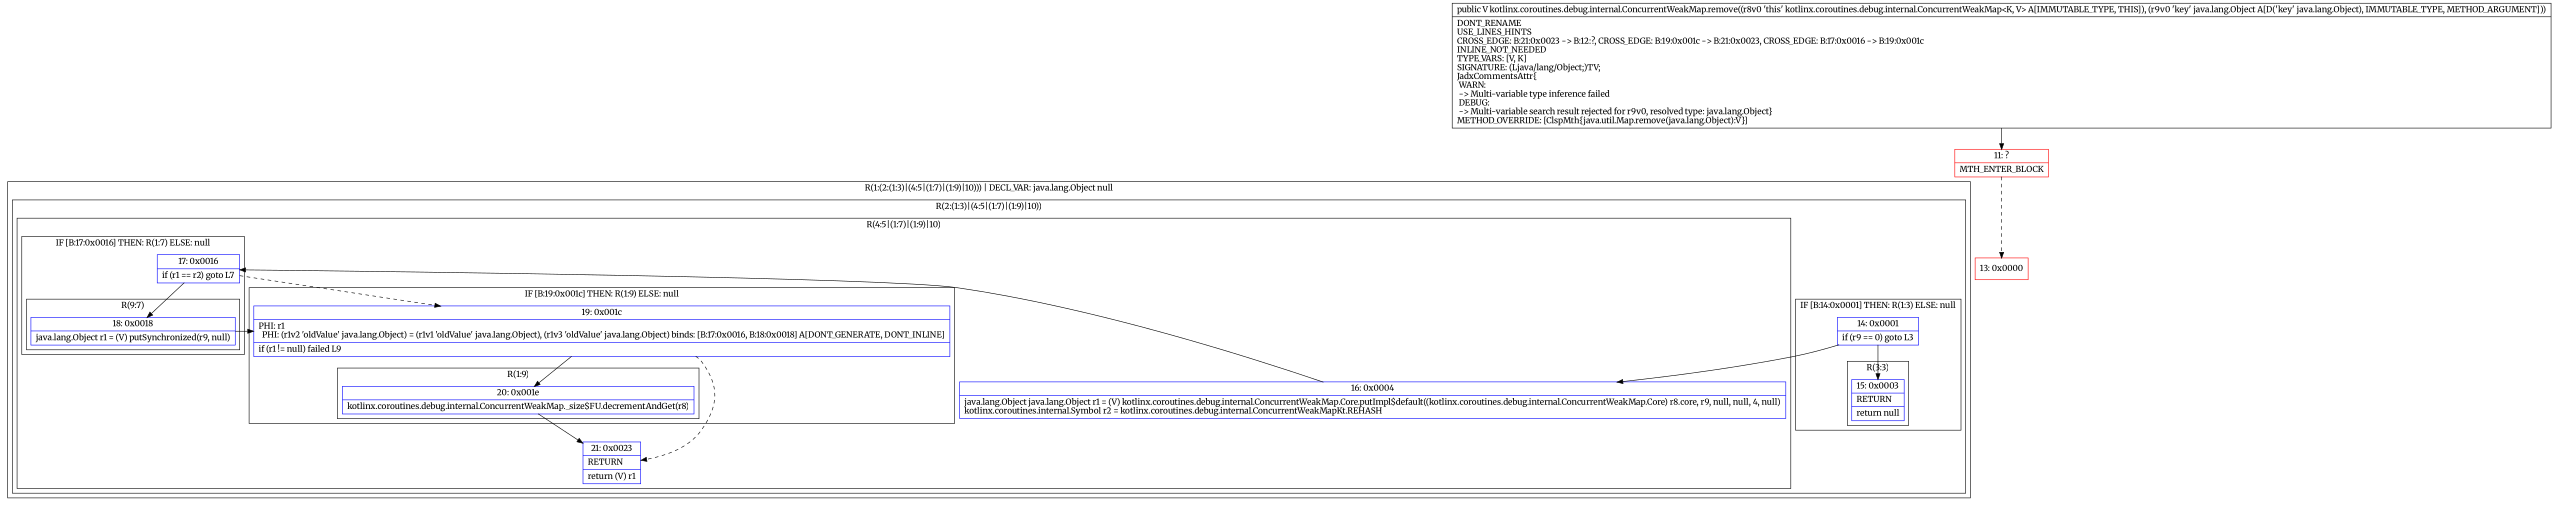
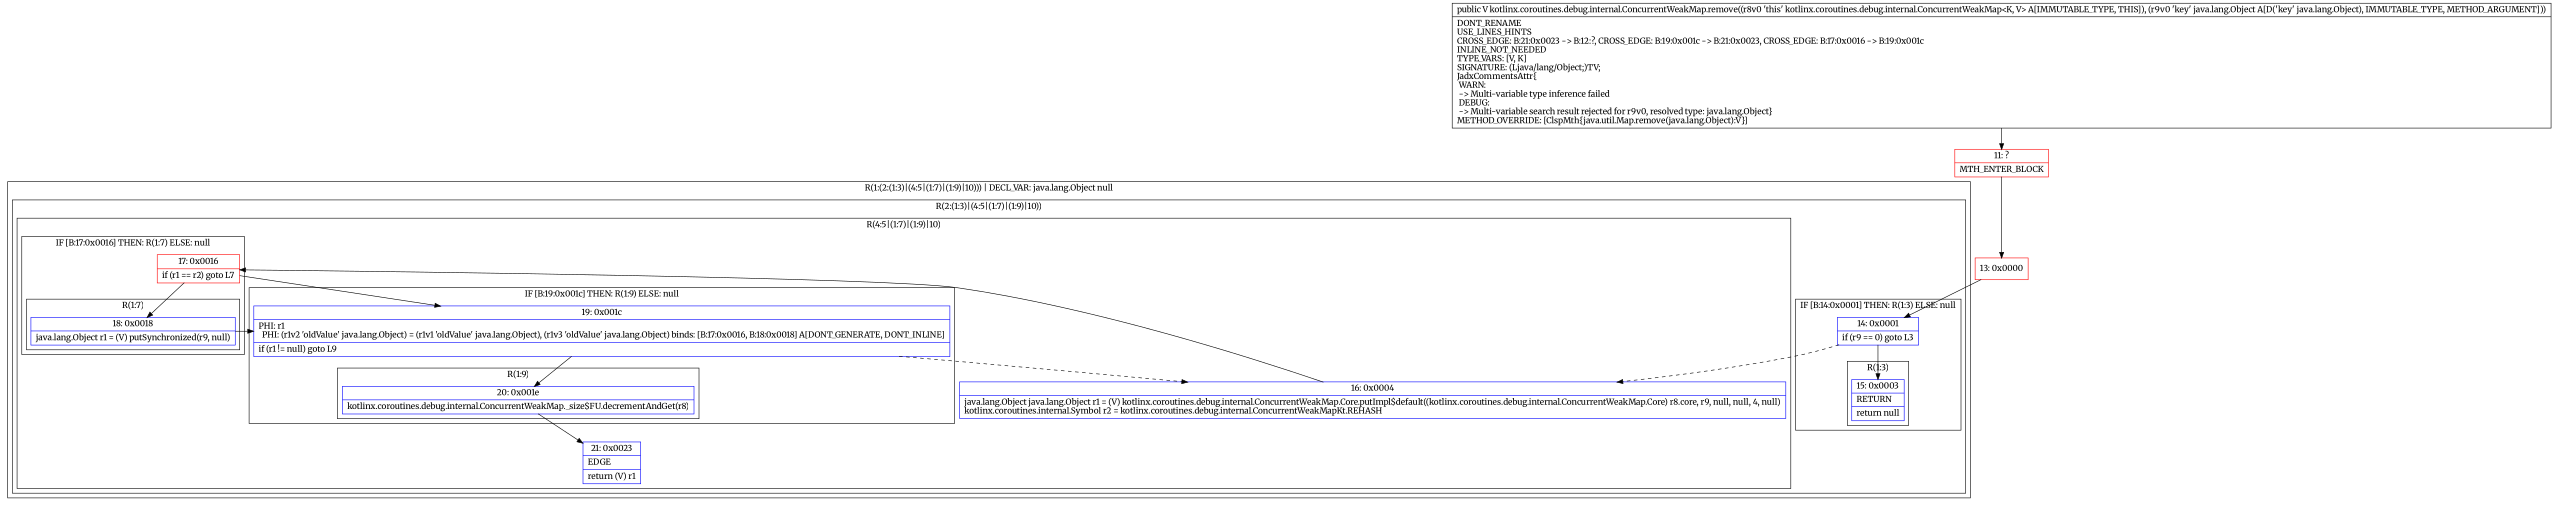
edge "11: ?" -> "13: 0x0000": style dashed -> solid
node "17: 0x0016": color blue -> red
edge "17: 0x0016" -> "19: 0x001c": style dashed -> solid
edge "13: 0x0000" -> "14: 0x0001": added
cluster "R(9:7)": label "R(9:7)" -> "R(1:7)"
node "19: 0x001c": text "if (r1 != null) failed L9" -> "if (r1 != null) goto L9"
edge "14: 0x0001" -> "16: 0x0004": style solid -> dashed
cluster "R(3:3)": label "R(3:3)" -> "R(1:3)"
edge "19: 0x001c" -> "21: 0x0023": now "19: 0x001c" -> "16: 0x0004"
node "21: 0x0023": text "RETURN" -> "EDGE"
